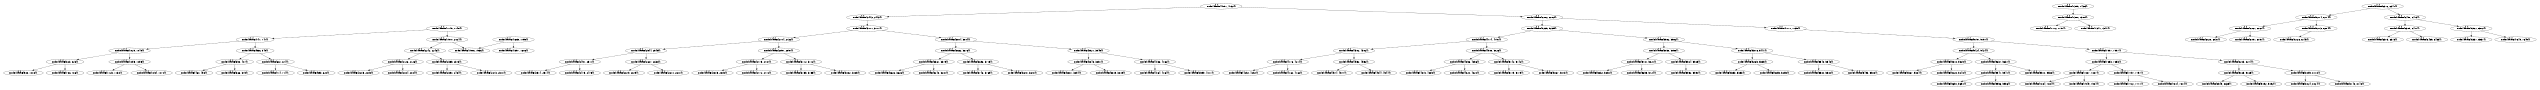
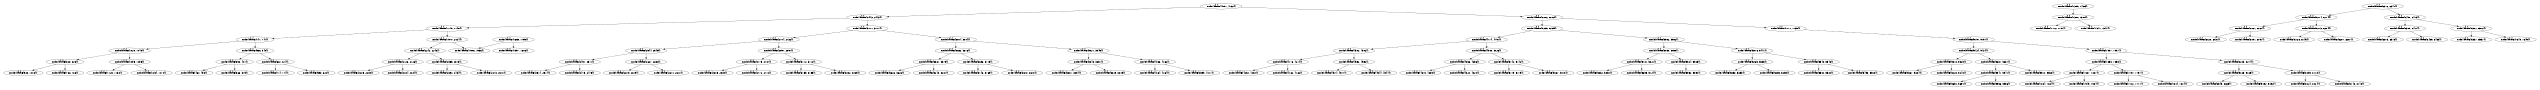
edge "Node{data=[2442, 2442]}" -> "Node{data=[1148, 1148]}": added
node "Node{data=[6287, 6287]}": added
